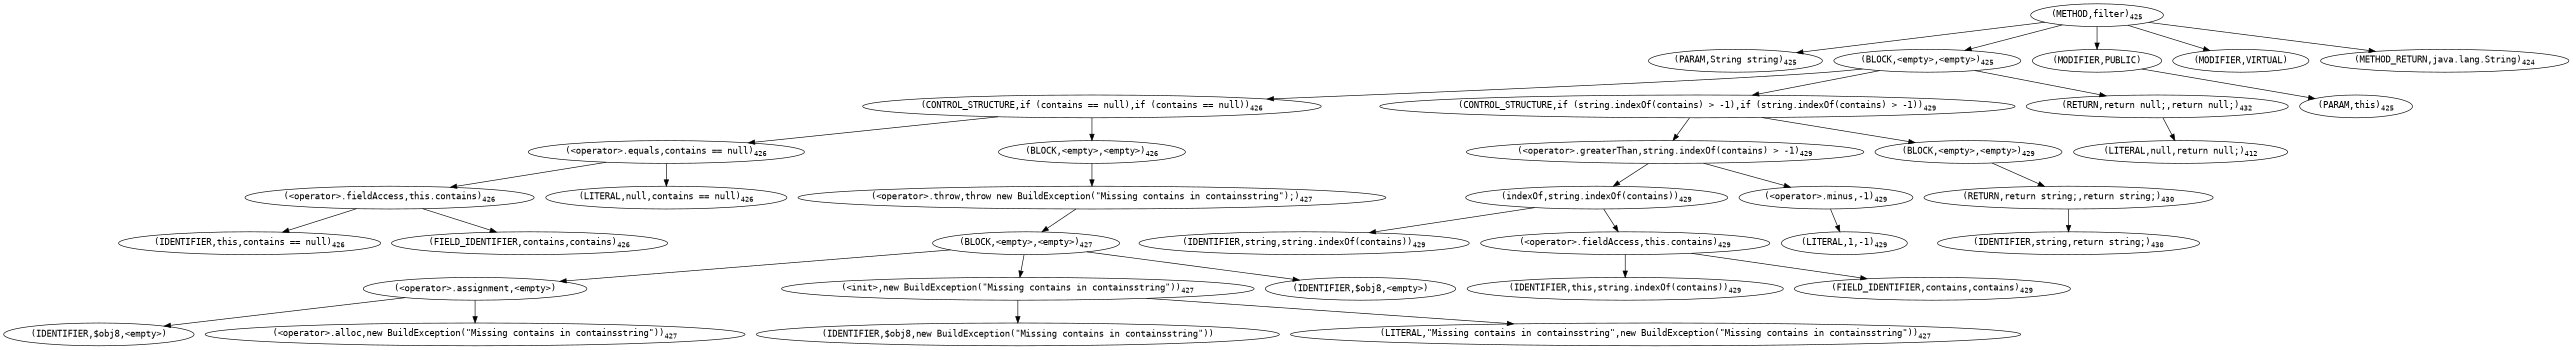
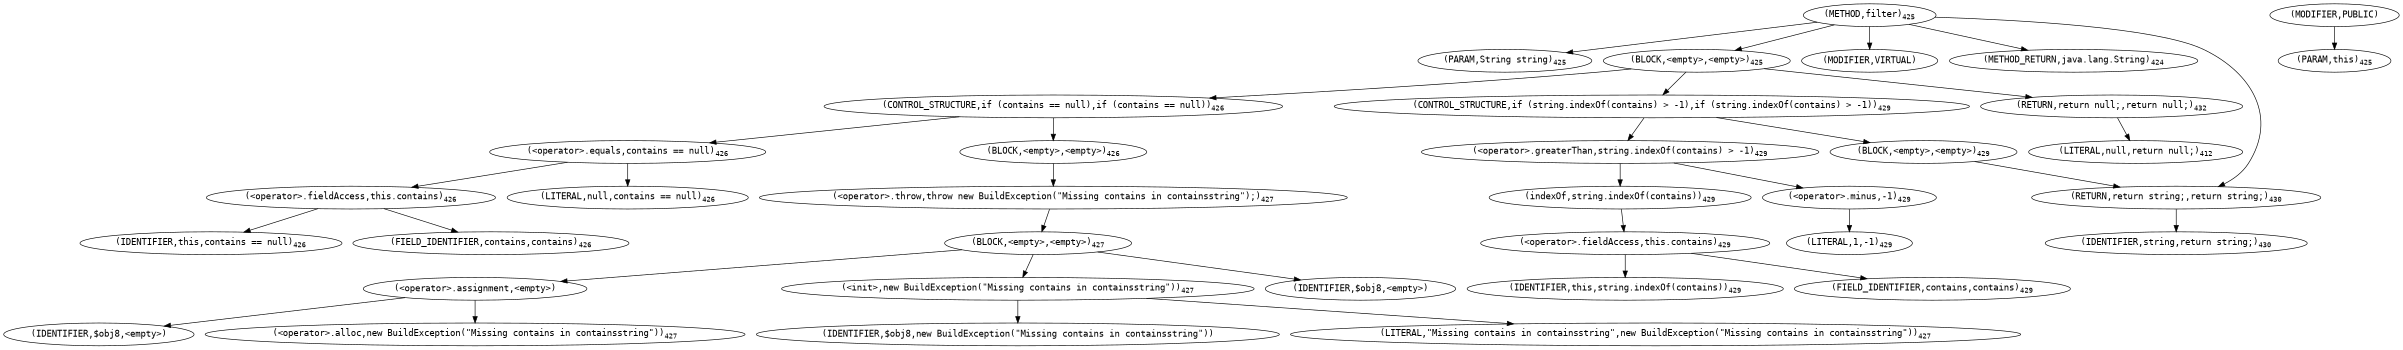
edge "(METHOD,filter)" -> "(MODIFIER,PUBLIC)": now "(METHOD,filter)" -> "(RETURN,return string;,return string;)"
node "(IDENTIFIER,string,string.indexOf(contains))": removed
